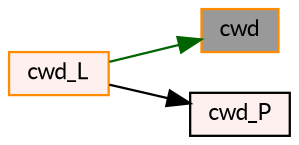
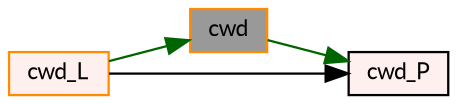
edge "cwd" -> "cwd_P": added
